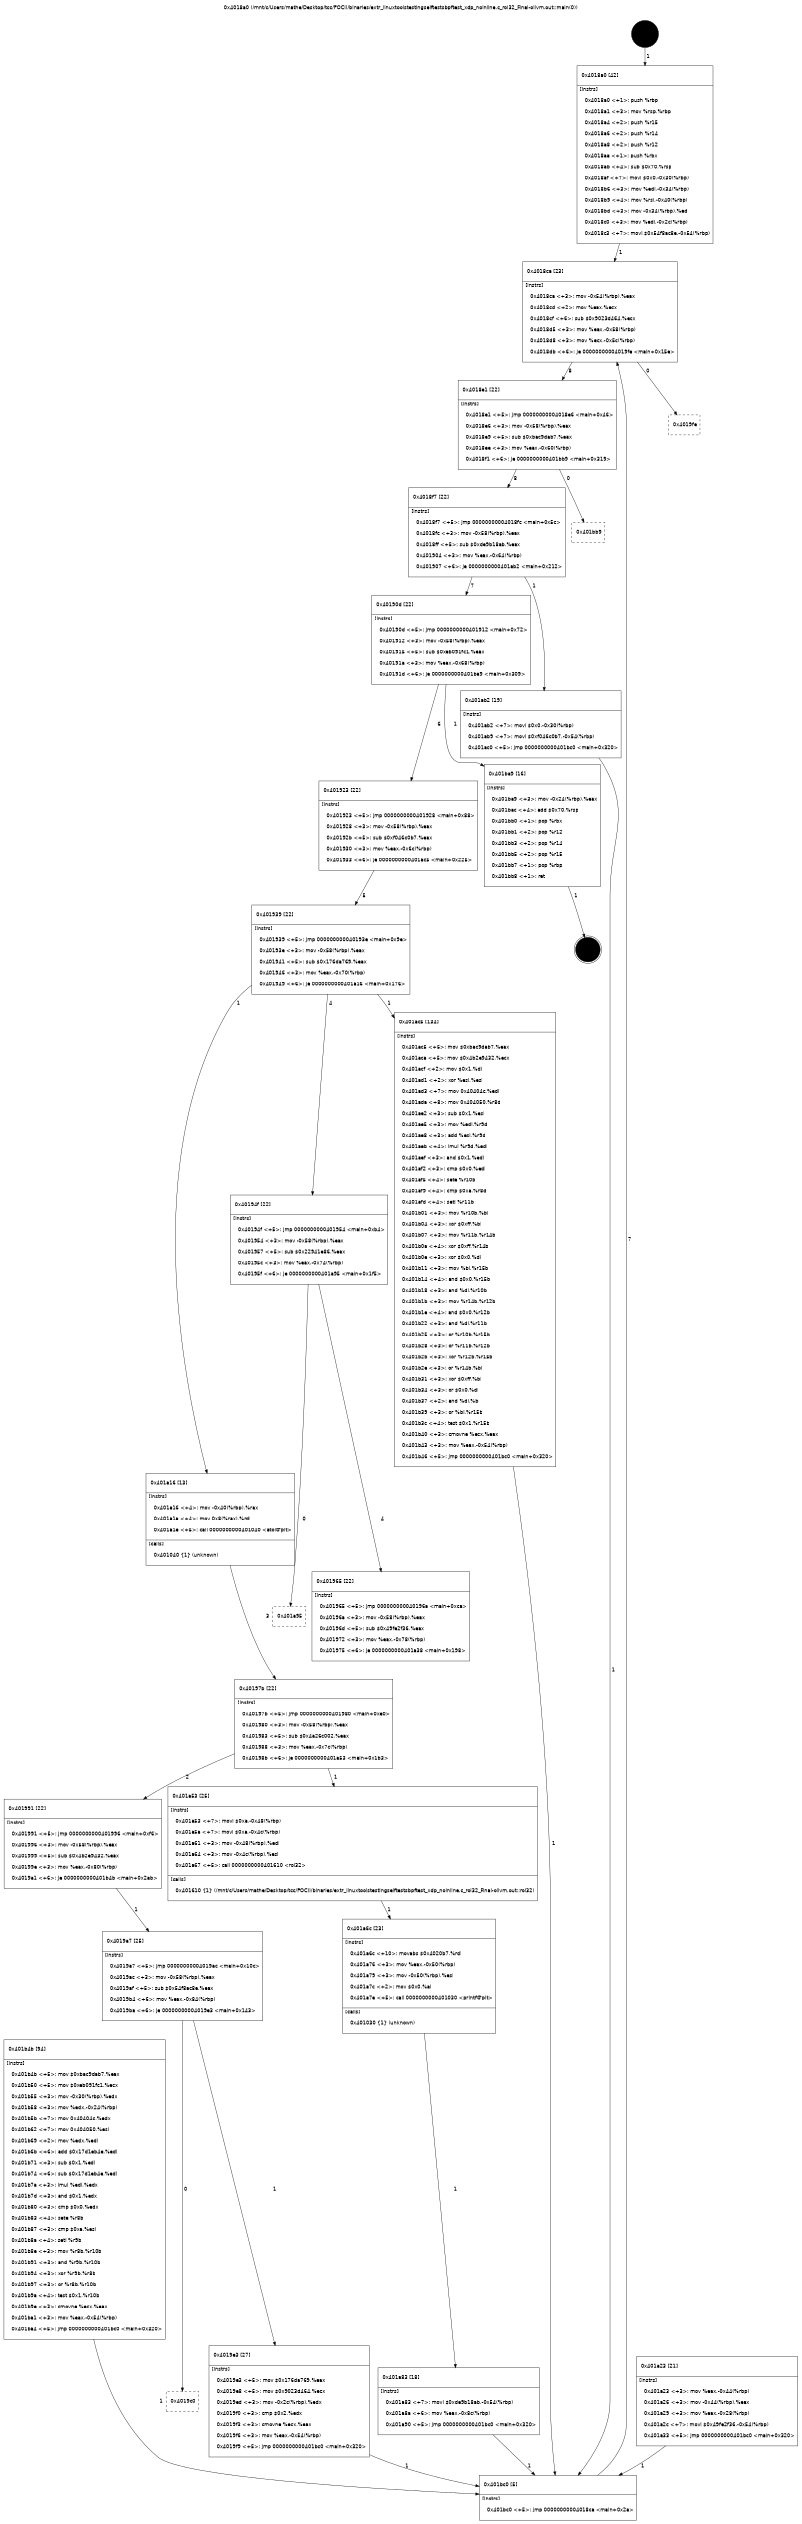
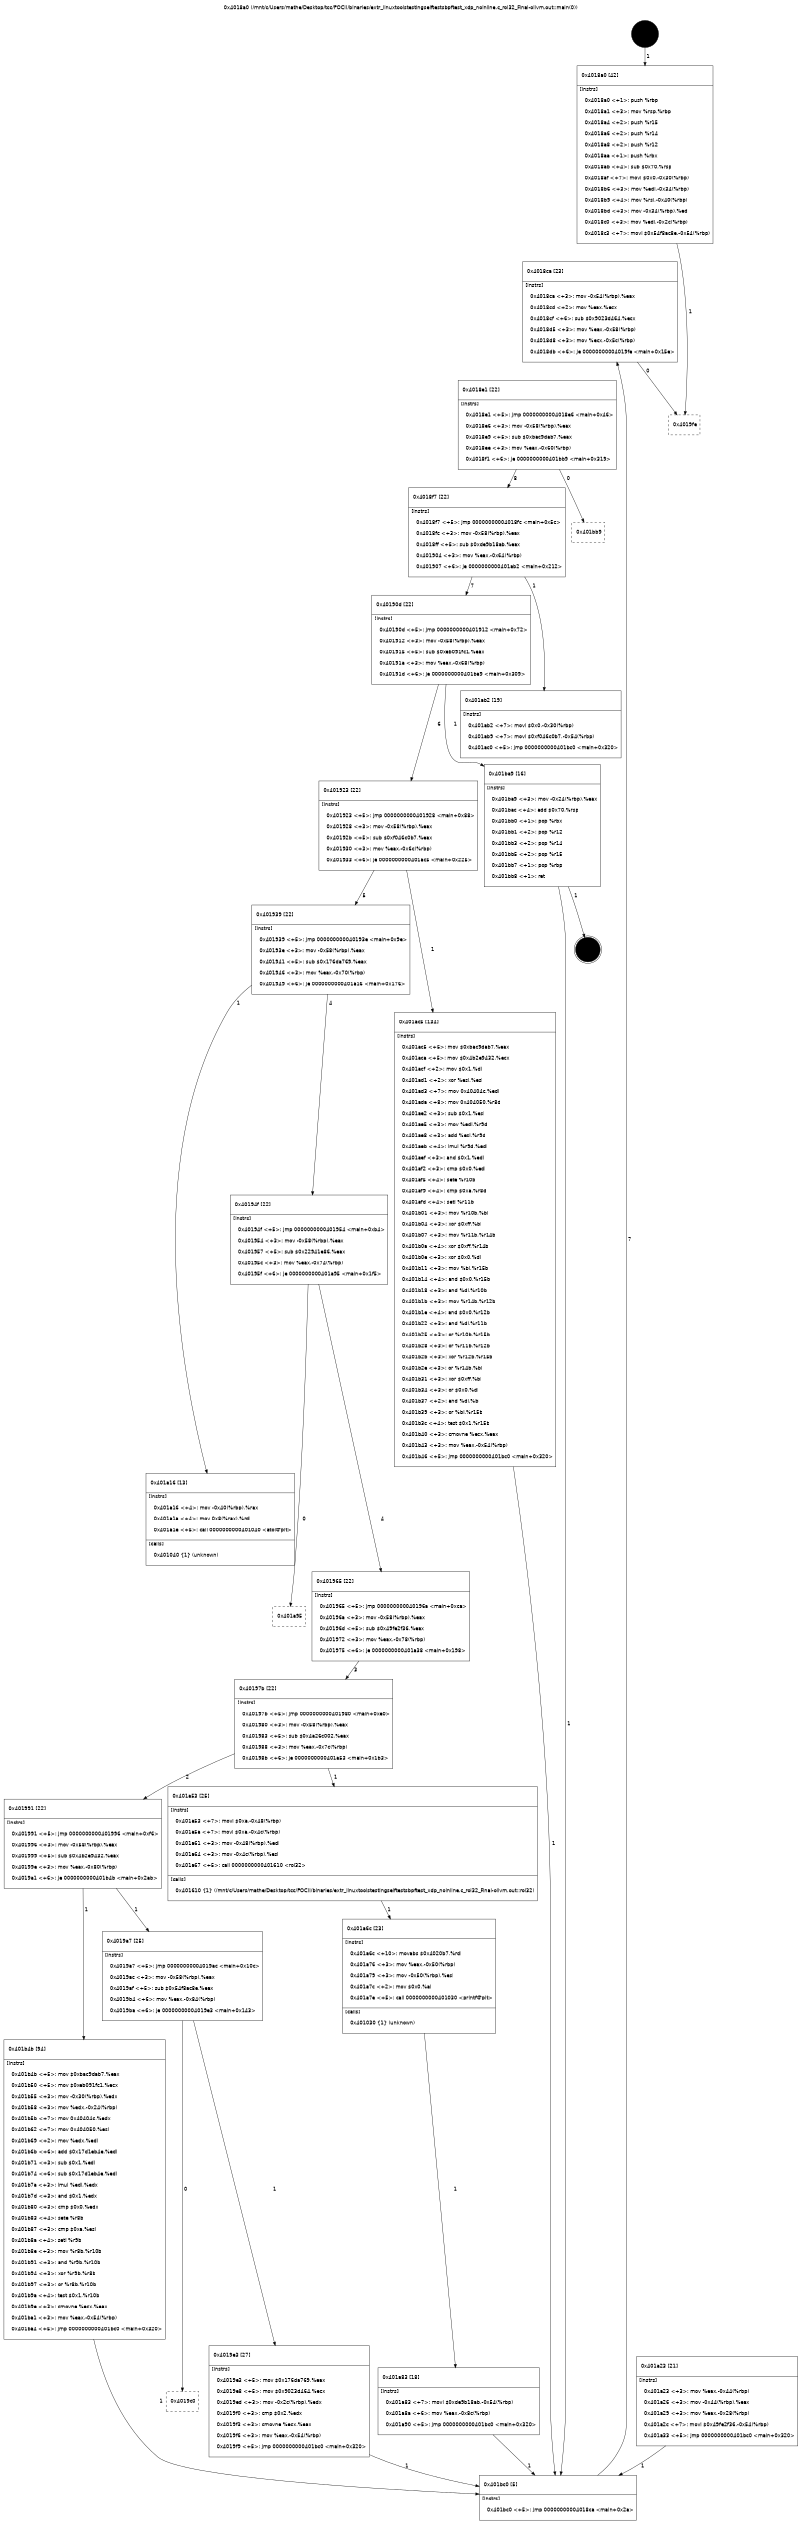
edge "0x4018a0 [42]" -> "0x4018ca [23]": now "0x4018a0 [42]" -> "0x4019fe"
edge "0x4018ca [23]" -> "0x4018e1 [22]": removed, label "8"
edge "0x401939 [22]" -> "0x401ac5 [134]": now "0x401923 [22]" -> "0x401ac5 [134]"
edge "0x401ab2 [19]" -> "0x401bc0 [5]": now "0x401ba9 [16]" -> "0x401bc0 [5]"
edge "0x401a16 [13]" -> "0x40197b [22]": now "0x401965 [22]" -> "0x40197b [22]"
edge "0x401991 [22]" -> "0x401b4b [94]": added, label "1"
